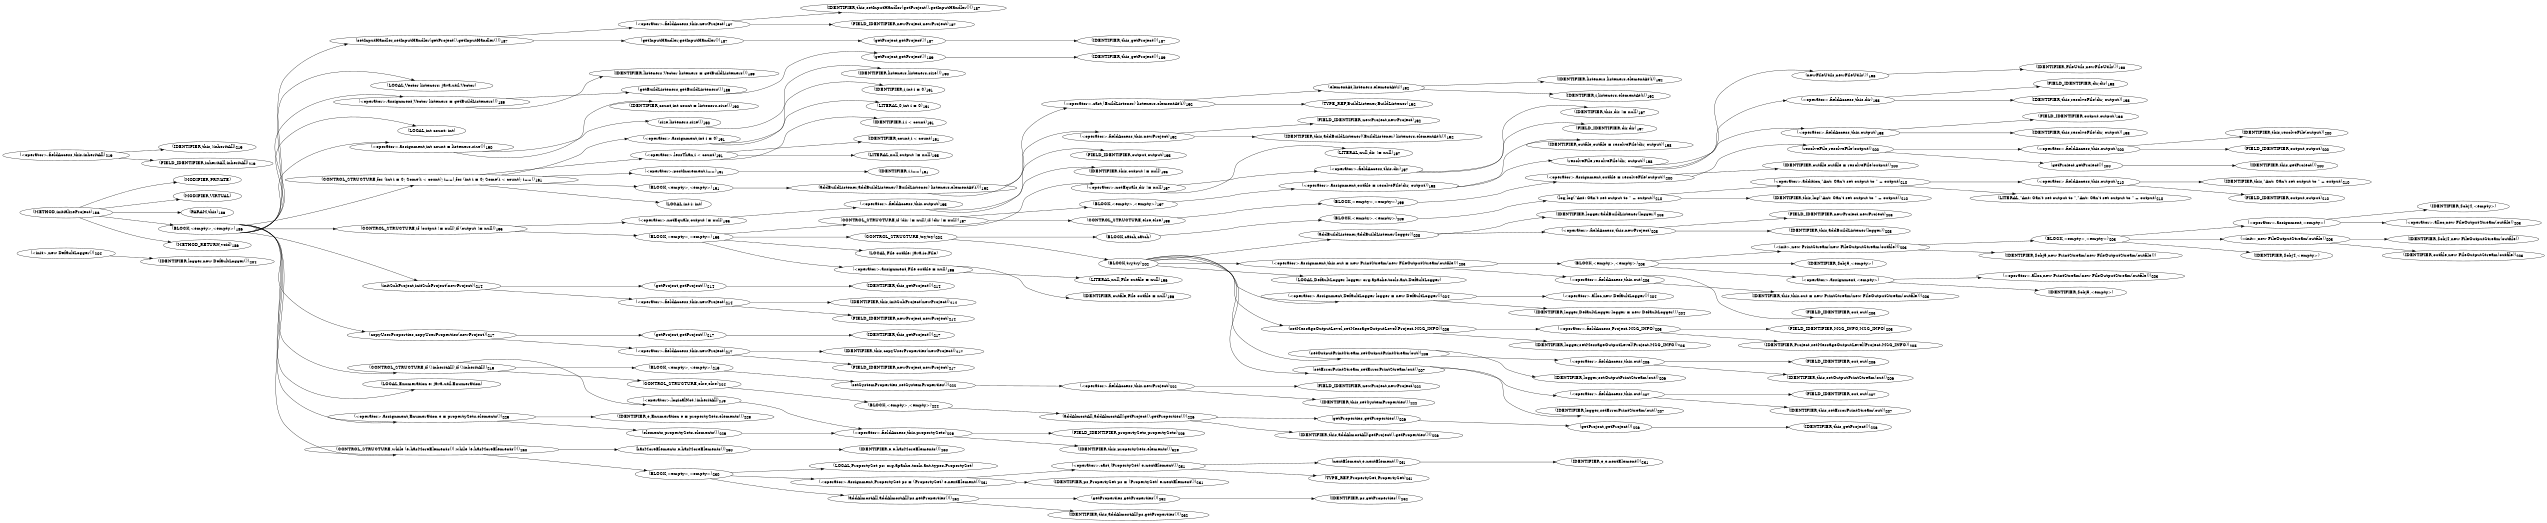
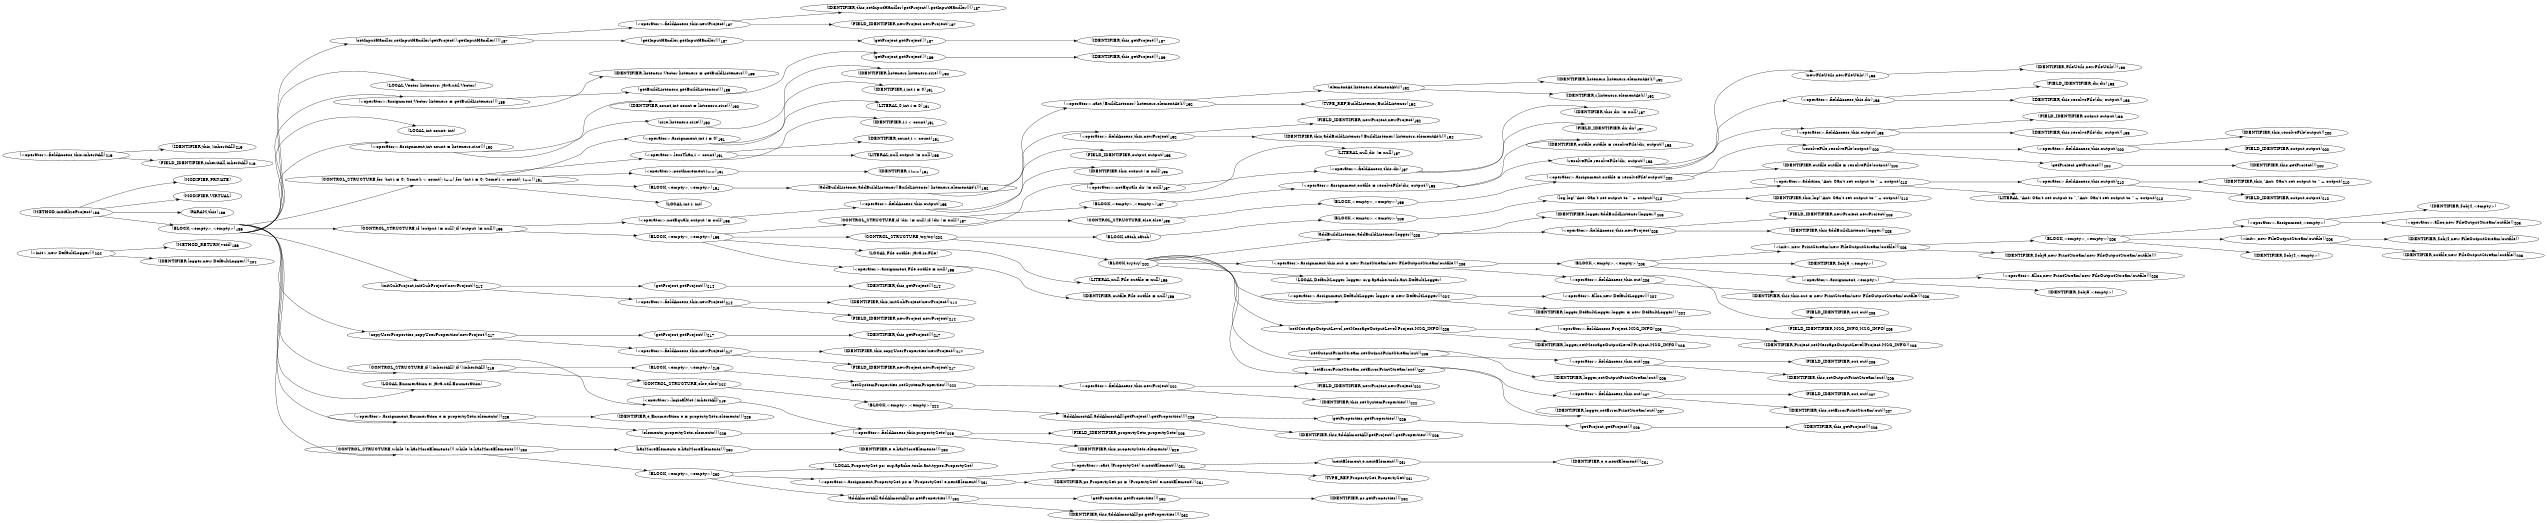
edge "(METHOD,initializeProject)" -> "(METHOD_RETURN,void)": now "(<init>,new DefaultLogger())" -> "(METHOD_RETURN,void)"
edge "(<operator>.assignment,File outfile = null)" -> "(LITERAL,null,File outfile = null)": now "(LOCAL,File outfile: java.io.File)" -> "(LITERAL,null,File outfile = null)"
node "(IDENTIFIER,logger,setMessageOutputLevel(Project.MSG_INFO))": text "705" -> "205"
